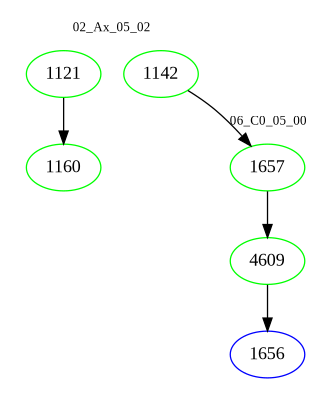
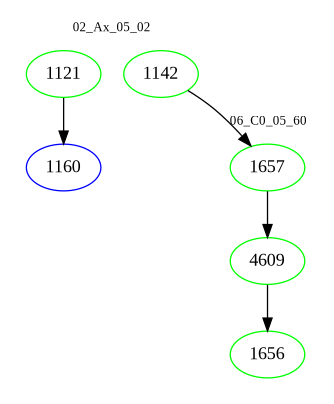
cluster "06_C0_05_00": label "06_C0_05_00" -> "06_C0_05_60"
node "1160": color green -> blue
node "1656": color blue -> green
